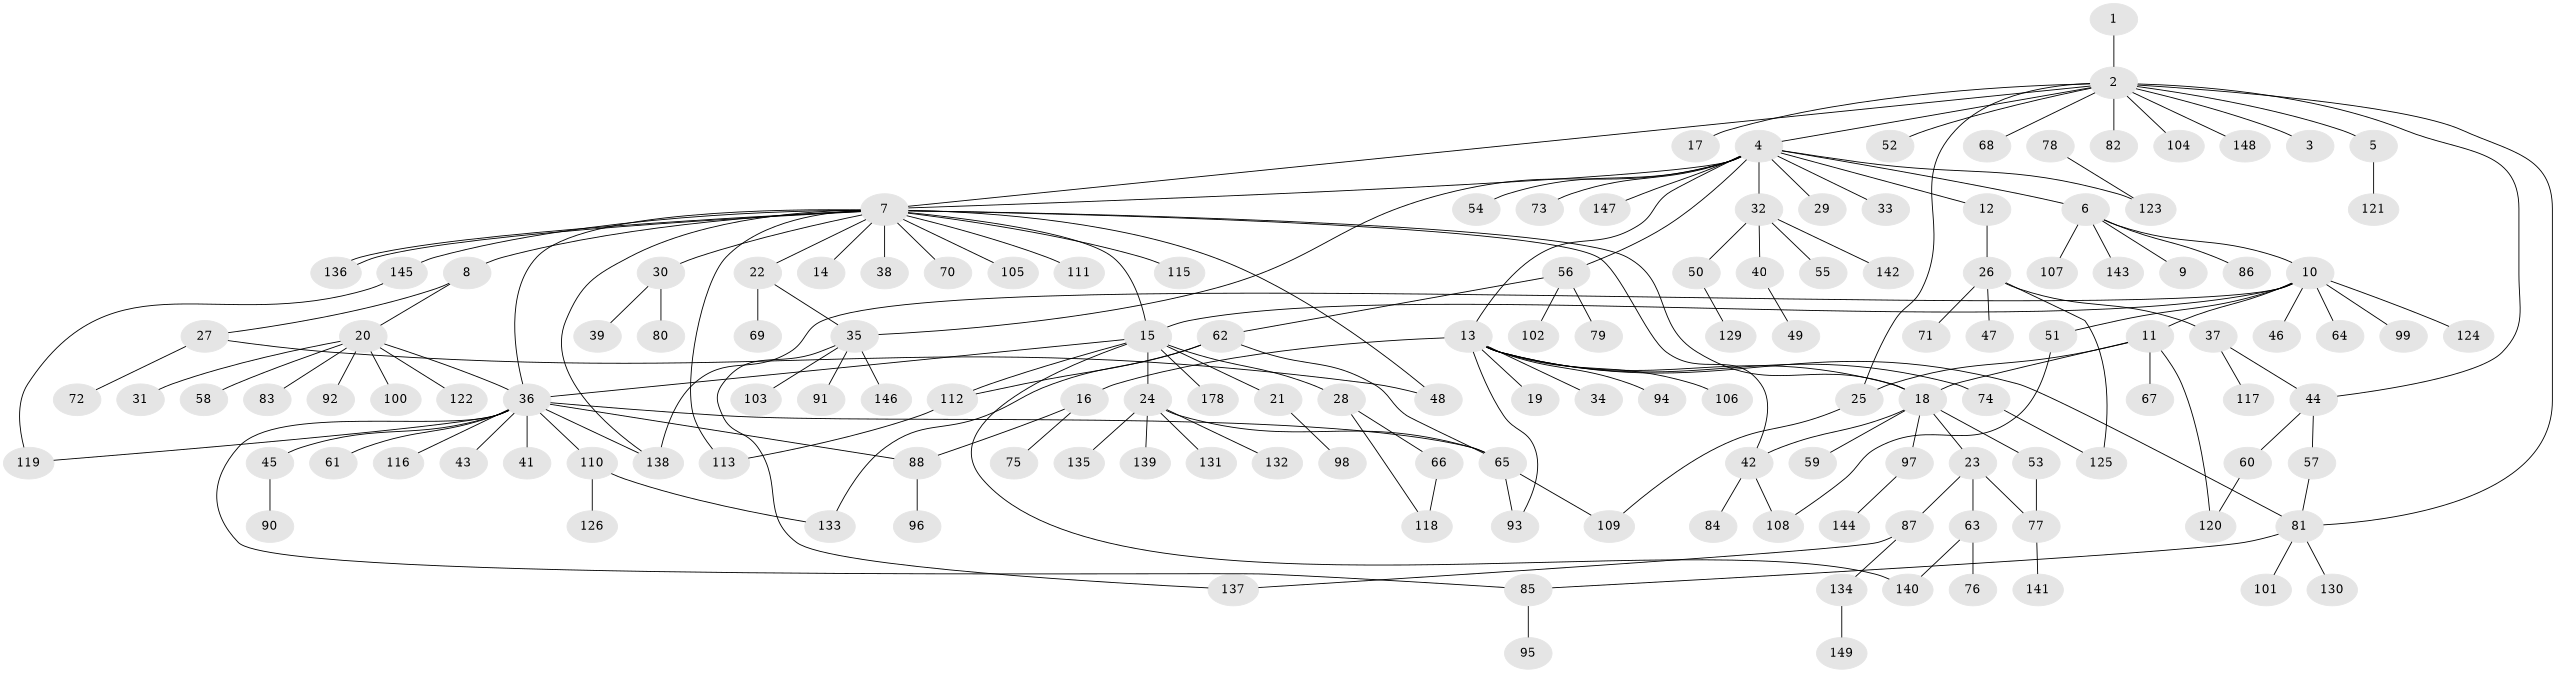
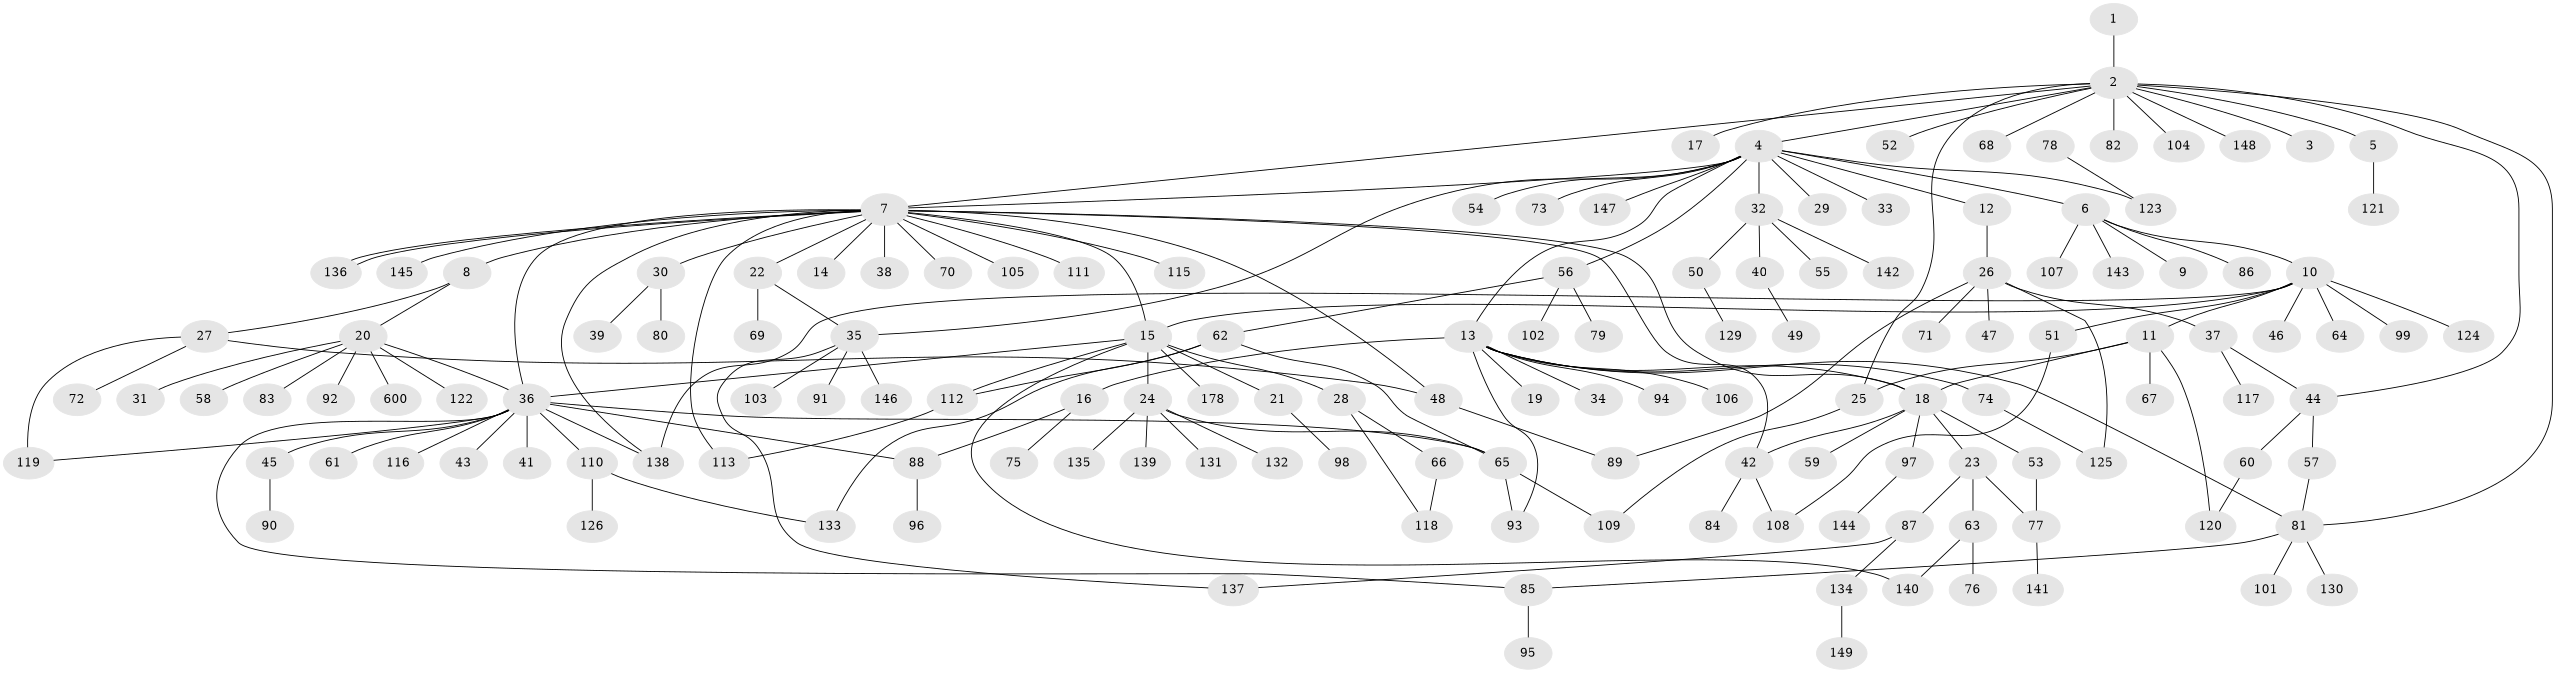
edge "145" -- "119": now "27" -- "119"
node "100": label "100" -> "600"
node "89": added
